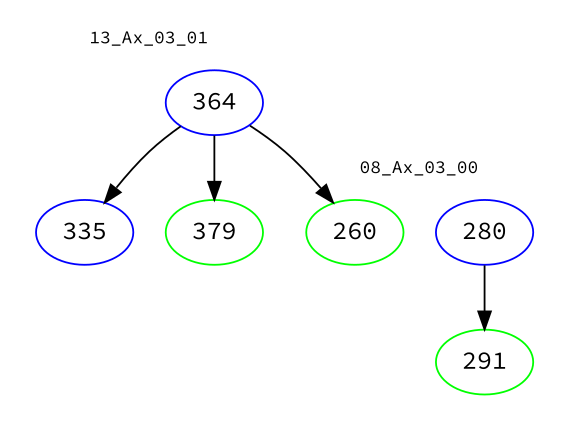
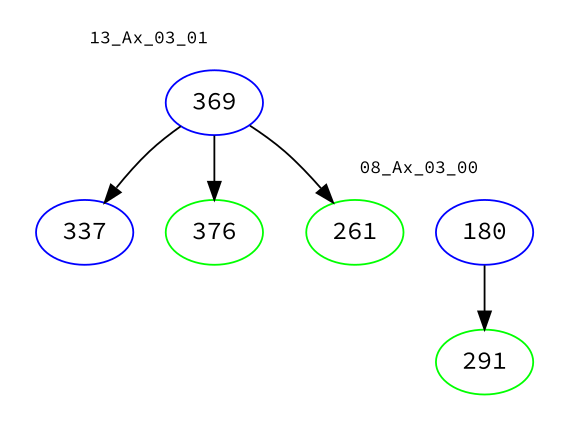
node "364": label "364" -> "369"
node "335": label "335" -> "337"
node "379": label "379" -> "376"
node "260": label "260" -> "261"
node "280": label "280" -> "180"
